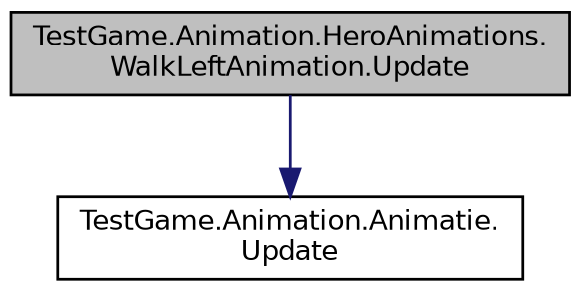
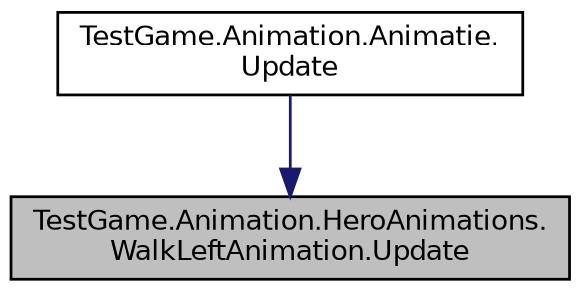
edge "TestGame.Animation.HeroAnimations. WalkLeftAnimation.Update" -> "TestGame.Animation.Animatie. Update": reversed
